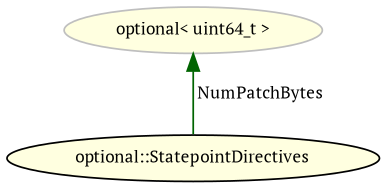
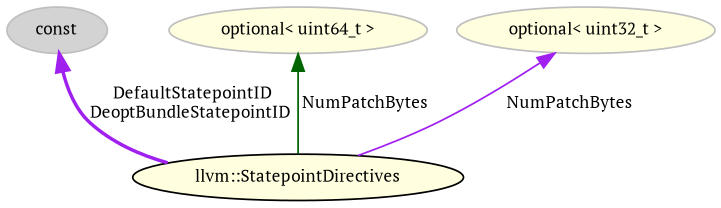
node "const": added
node "optional< uint32_t >": added
node "optional::StatepointDirectives": label "optional::StatepointDirectives" -> "llvm::StatepointDirectives"
